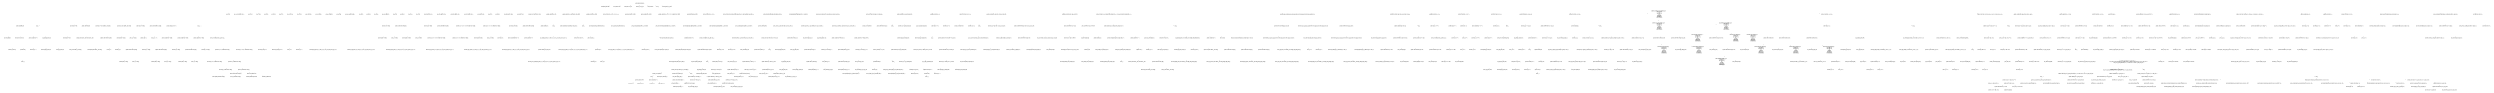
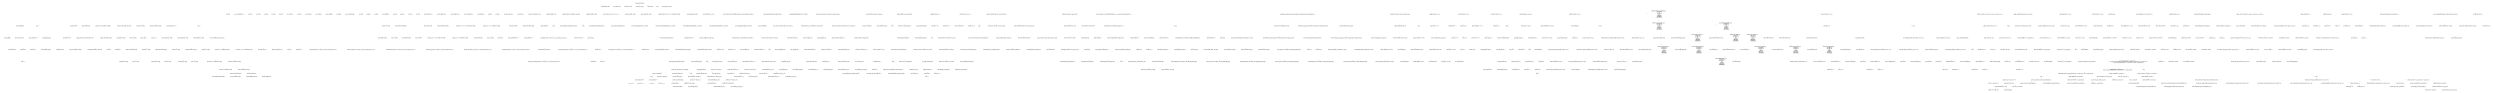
node "(IDENTIFIER,v19,v19->auth_alg != 2)": removed
